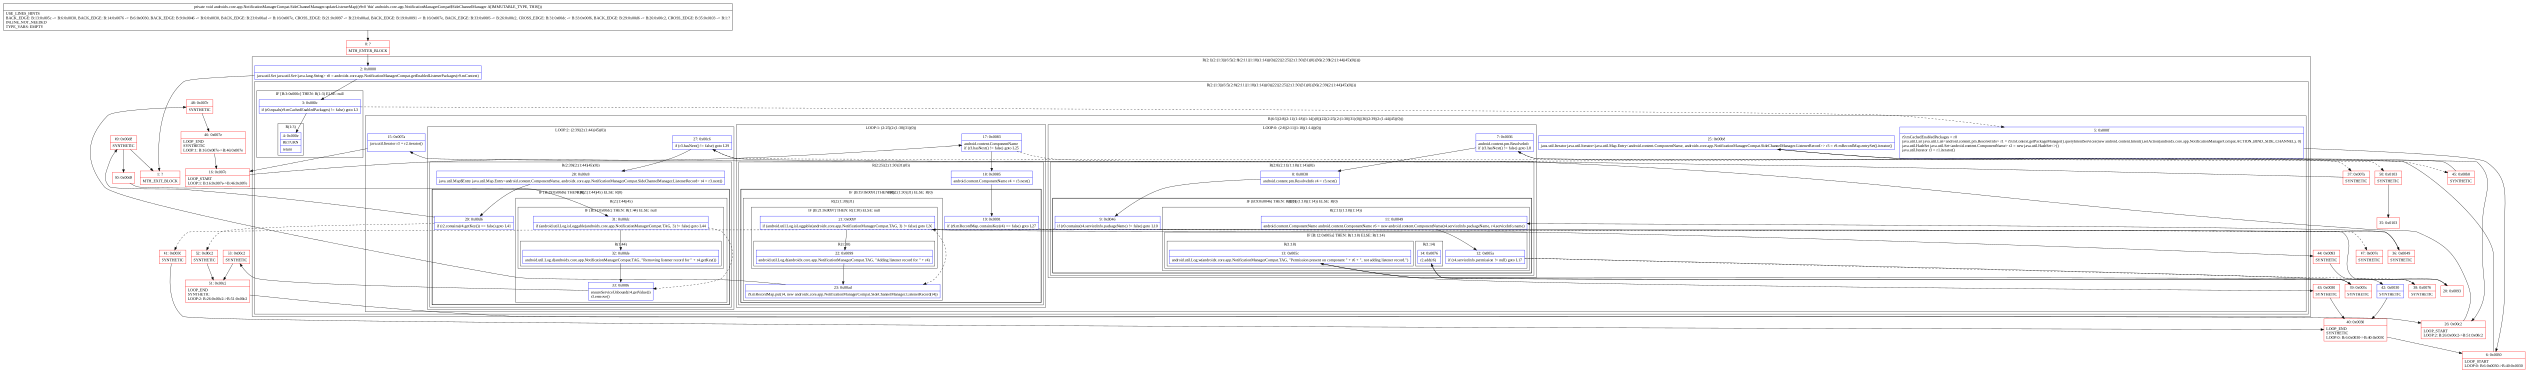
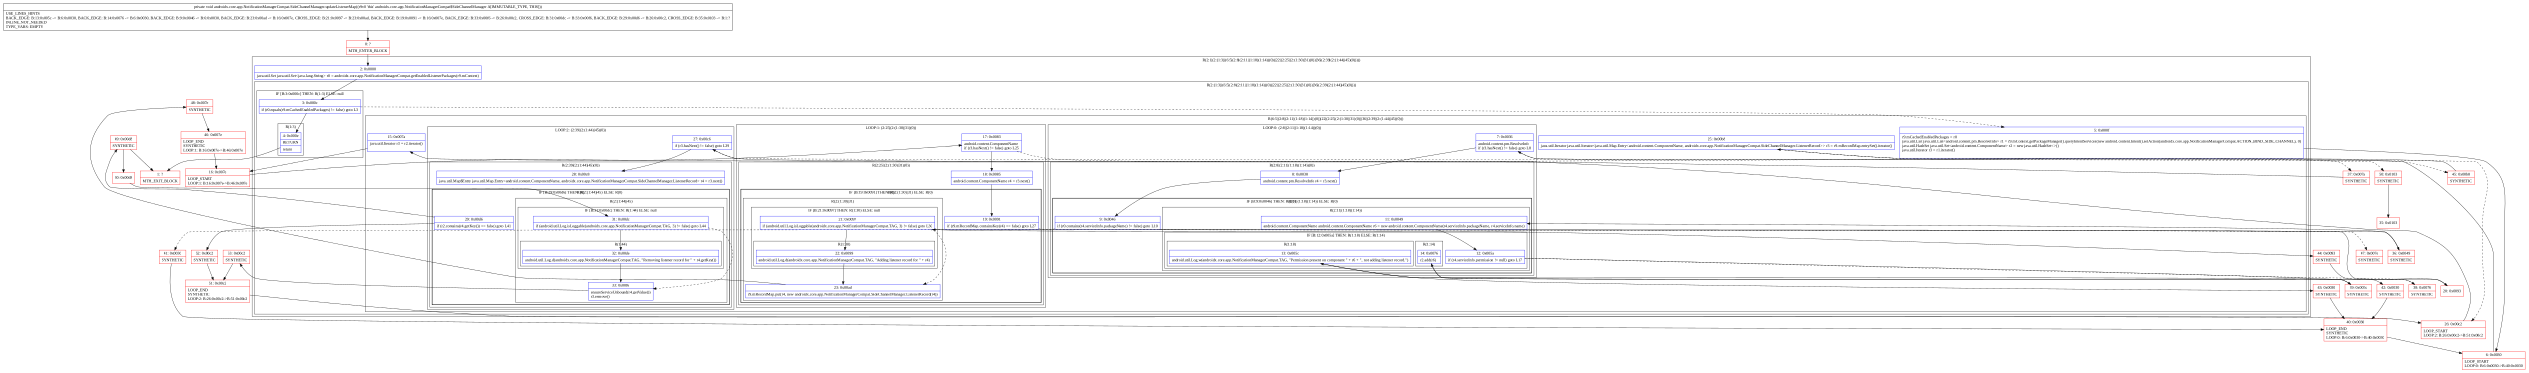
edge "2: 0x0000" -> "1: ?": now "4: 0x000e" -> "1: ?"
edge "25: 0x00b8" -> "26: 0x00c2": style solid -> dashed
edge "28: 0x00c8" -> "29: 0x00d6": removed
edge "29: 0x00d6" -> "52: 0x00c2": style dashed -> solid
node "42: 0x0030": color blue -> red
